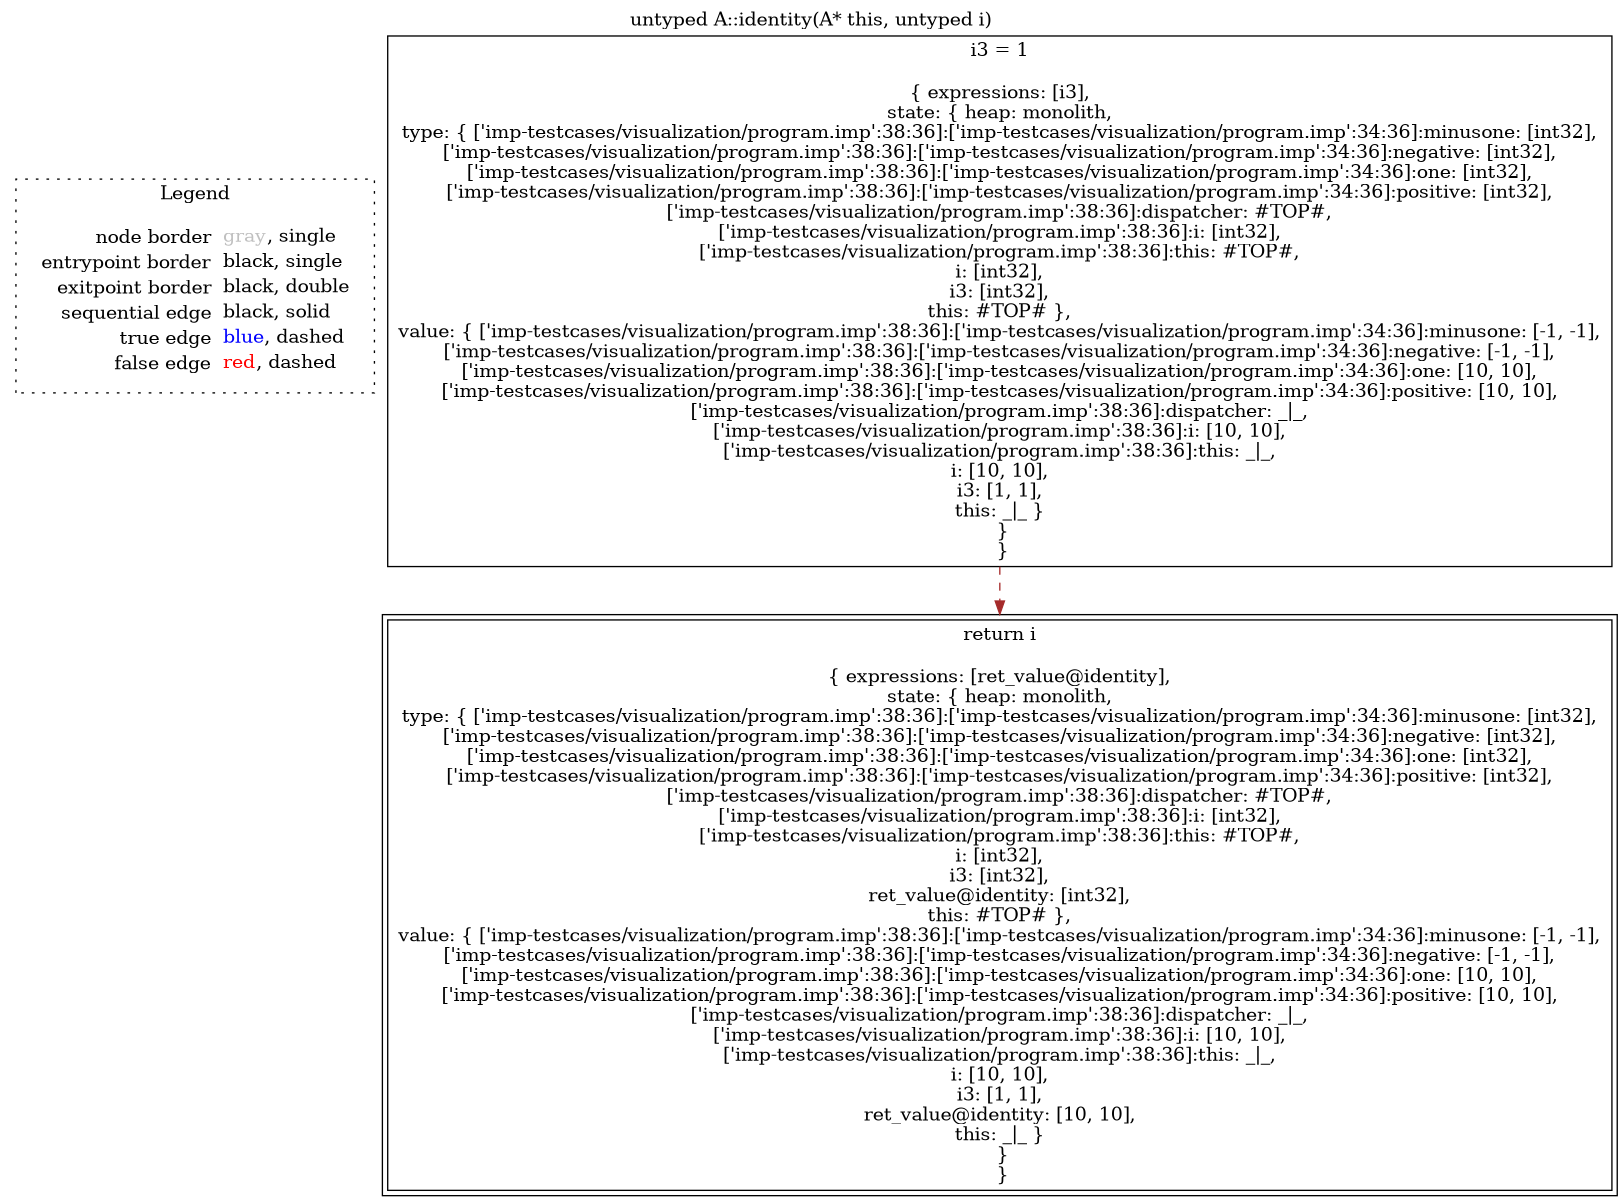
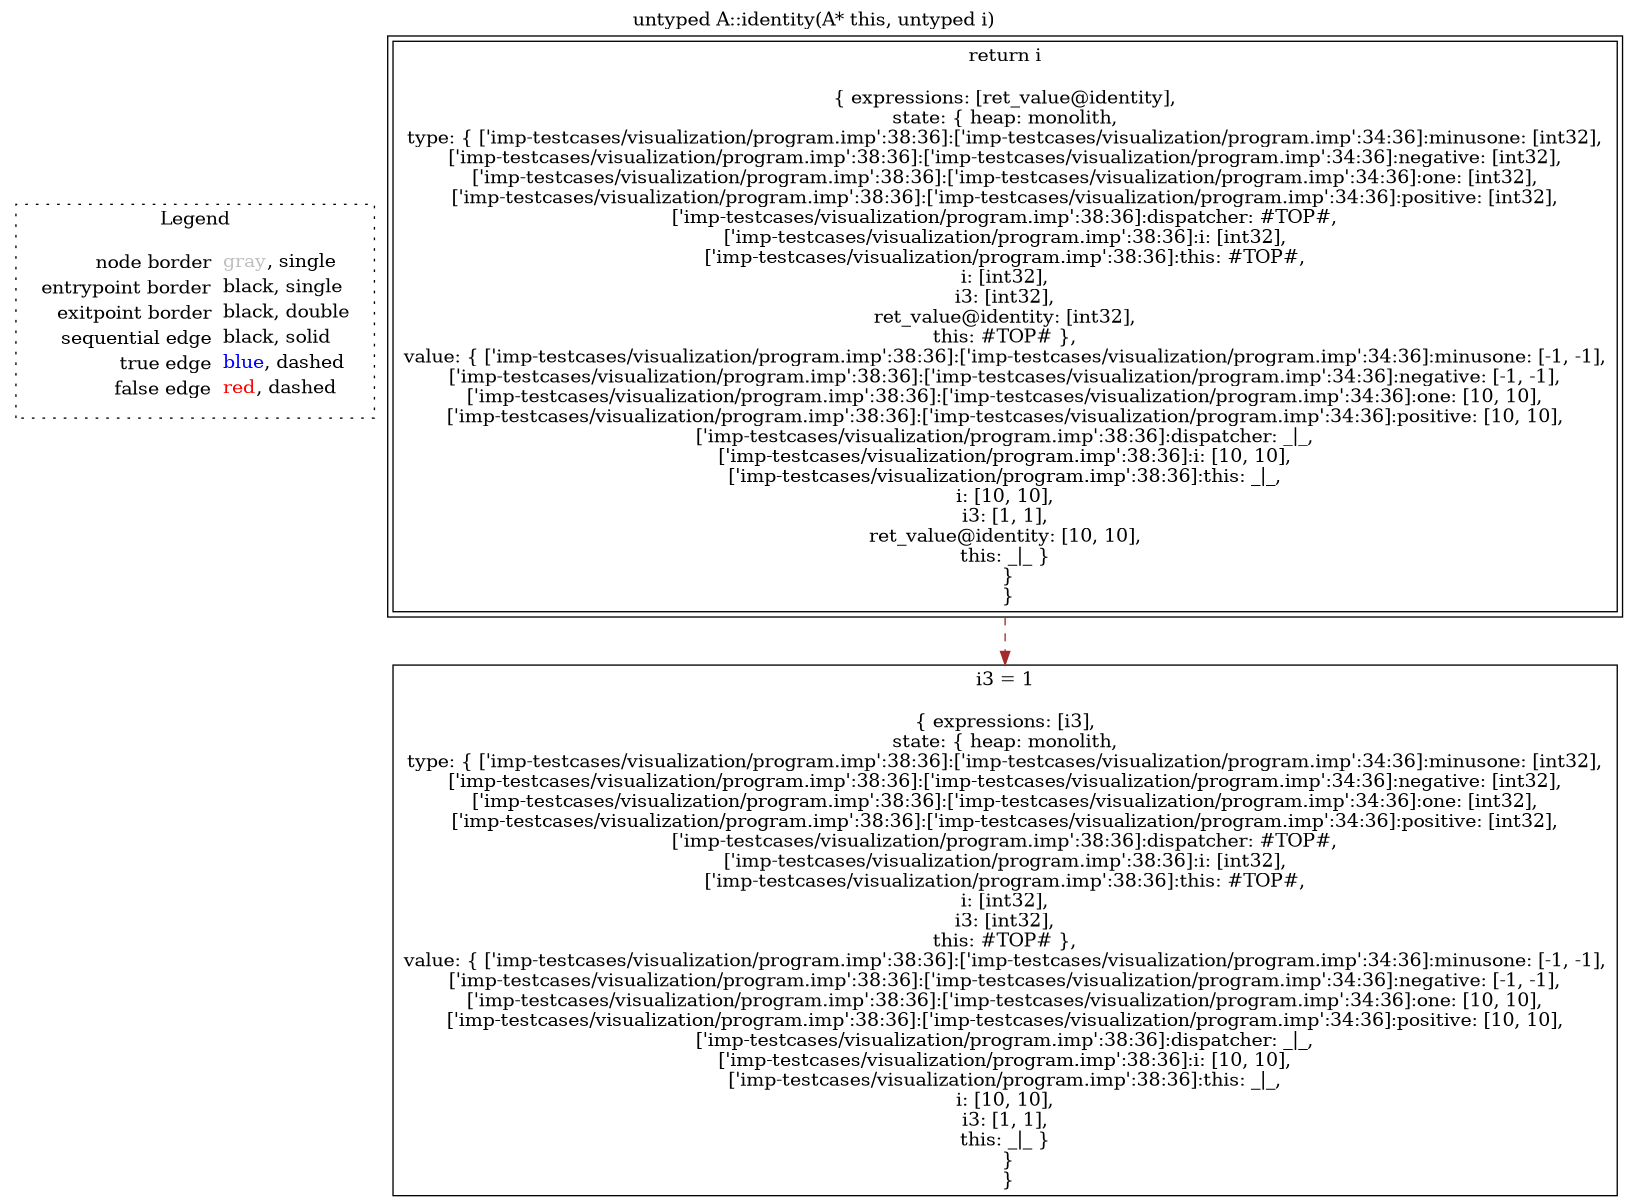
edge "i3 = 1" -> "return i": reversed
